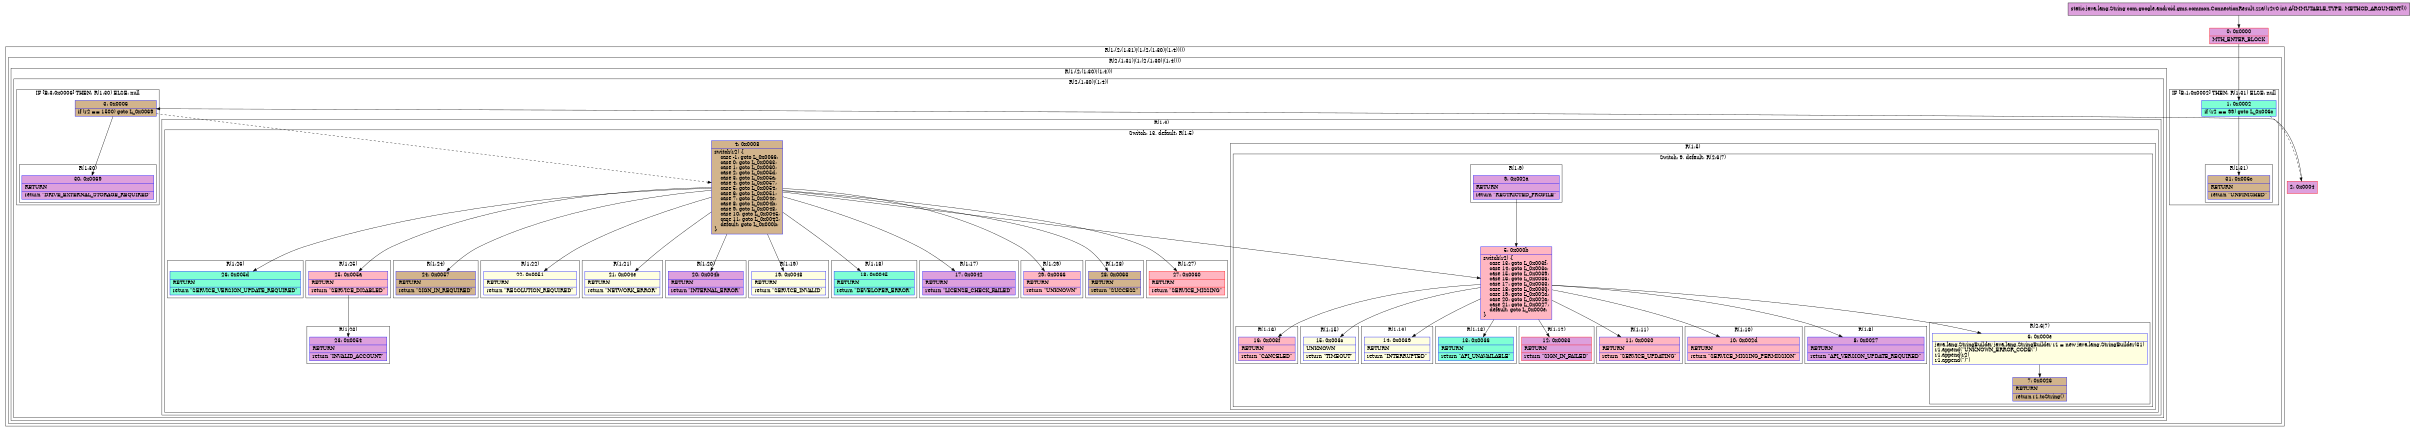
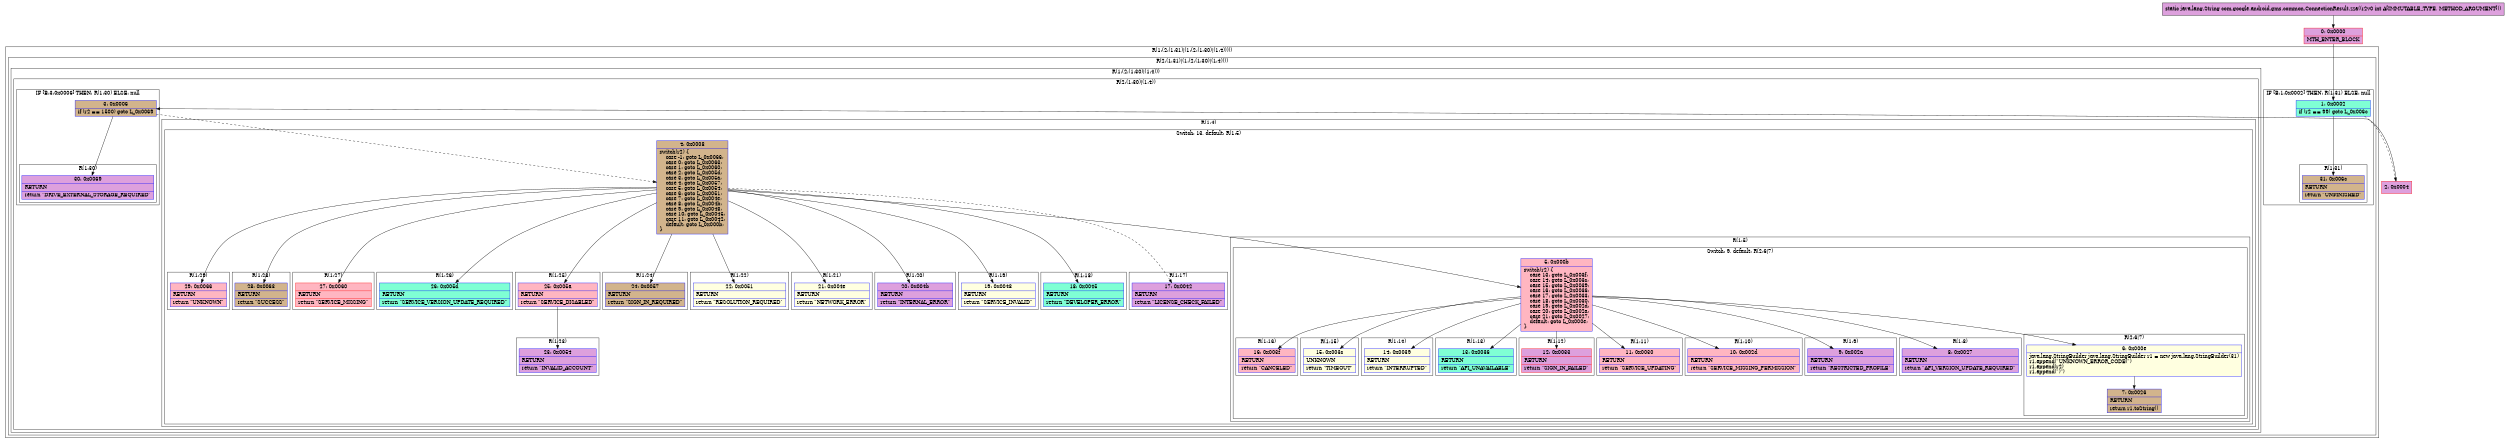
edge "9: 0x002a" -> "5: 0x000b": reversed
edge "4: 0x0008" -> "17: 0x0042": style solid -> dashed
